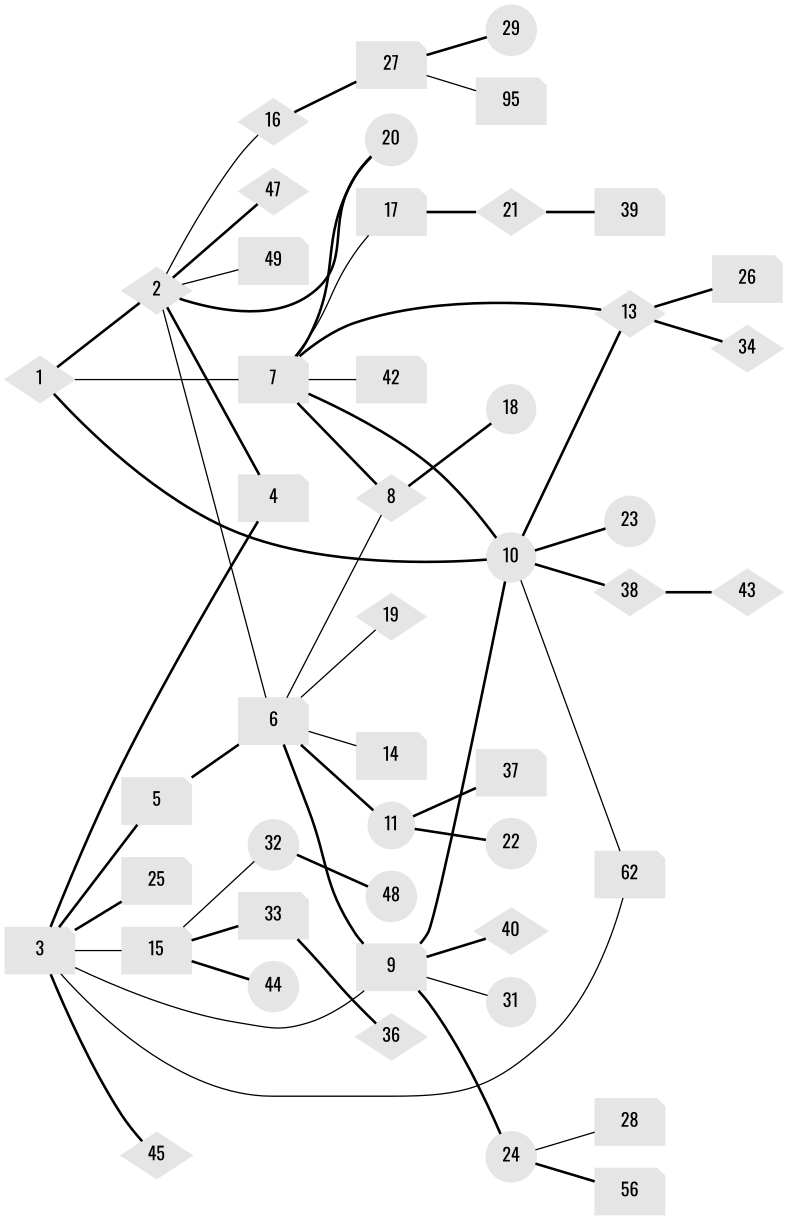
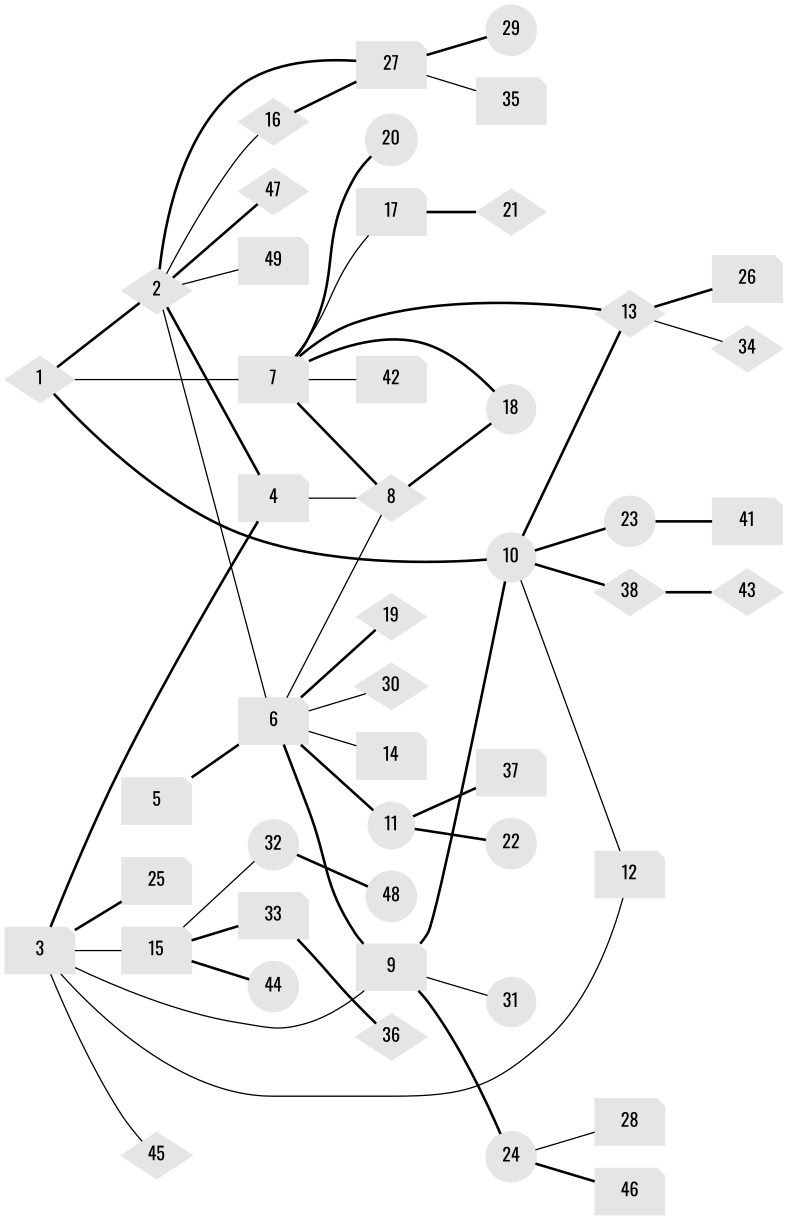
node "95": label "95" -> "35"
node "39": removed
edge "20" -- "2": now "27" -- "2"
edge "13" -- "34": style bold -> solid
edge "7" -- "10": now "7" -- "18"
edge "4" -- "8": added
node "41": added
edge "19" -- "6": style solid -> bold
node "30": added
node "62": label "62" -> "12"
edge "5" -- "3": removed
node "40": removed
edge "3" -- "45": style bold -> solid
node "56": label "56" -> "46"
